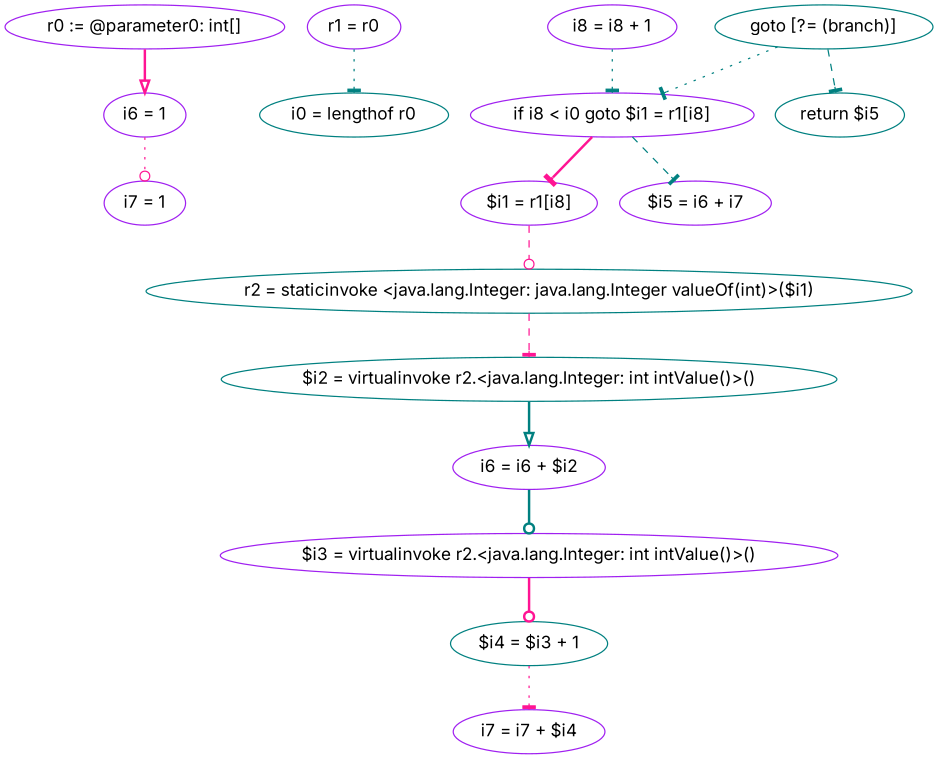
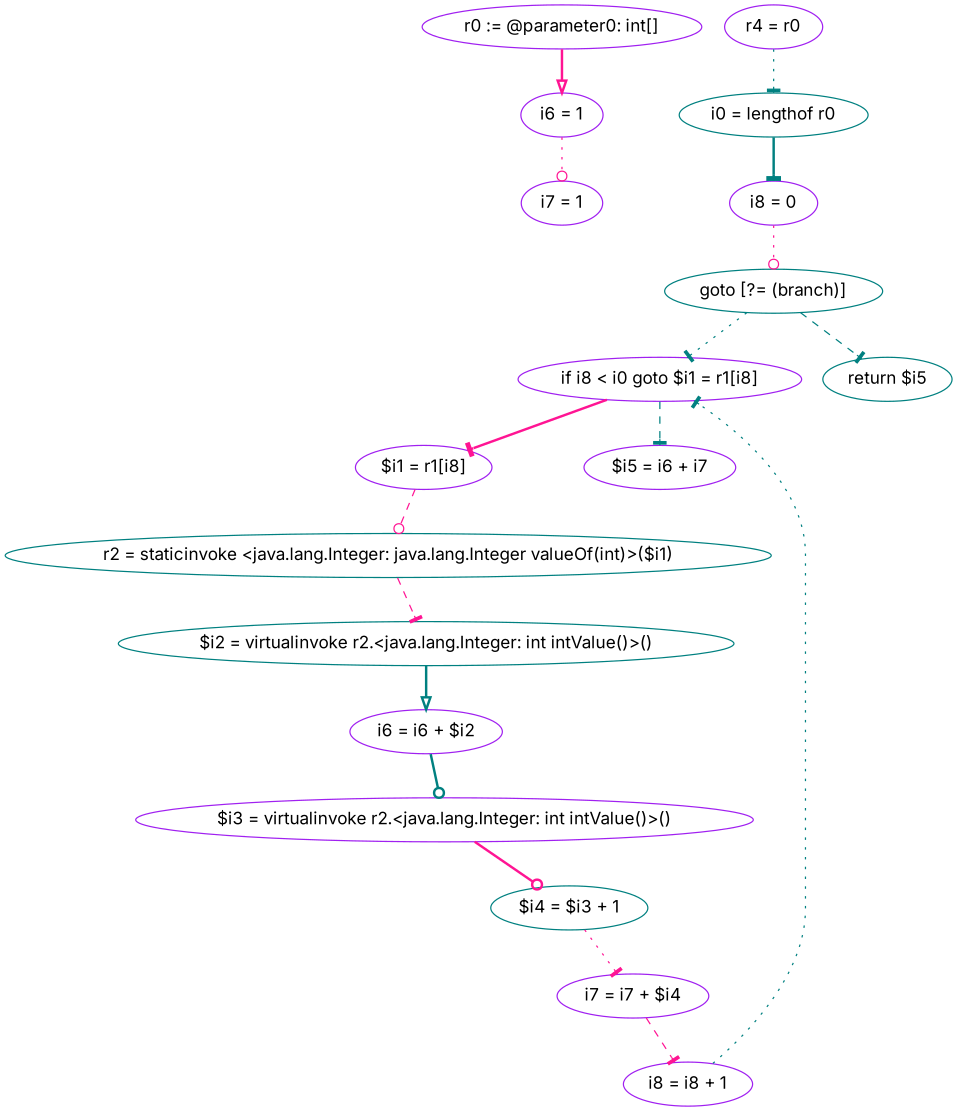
node "r1 = r0": label "r1 = r0" -> "r4 = r0"
node "i8 = 0": added
edge "i7 = i7 + $i4" -> "i8 = i8 + 1": added
